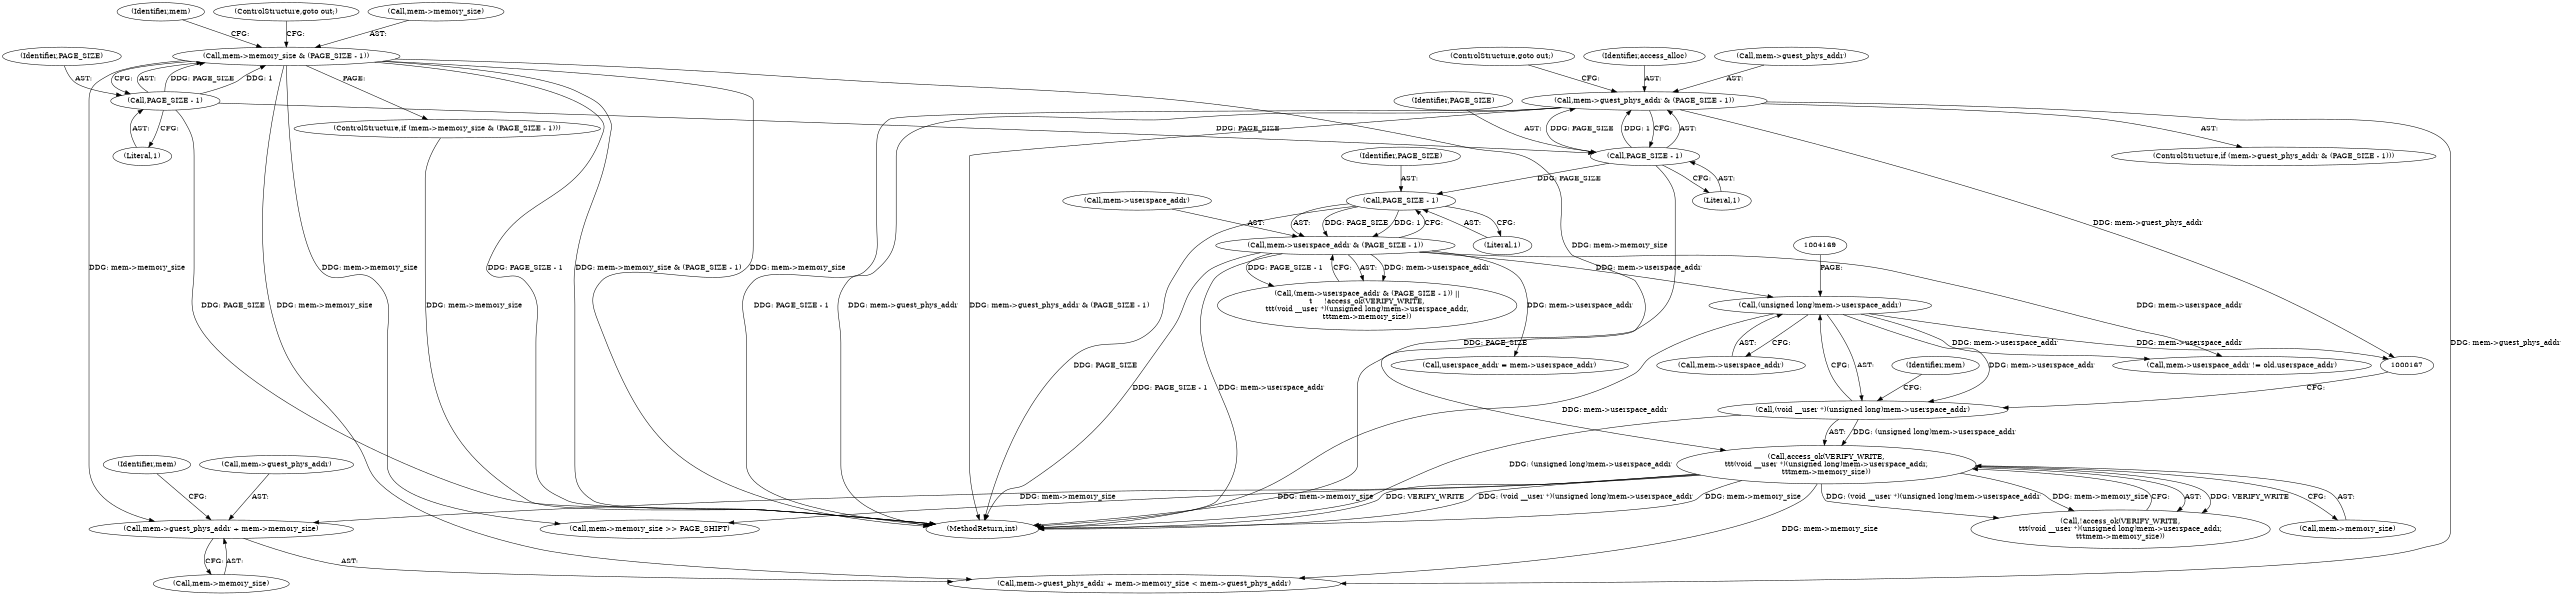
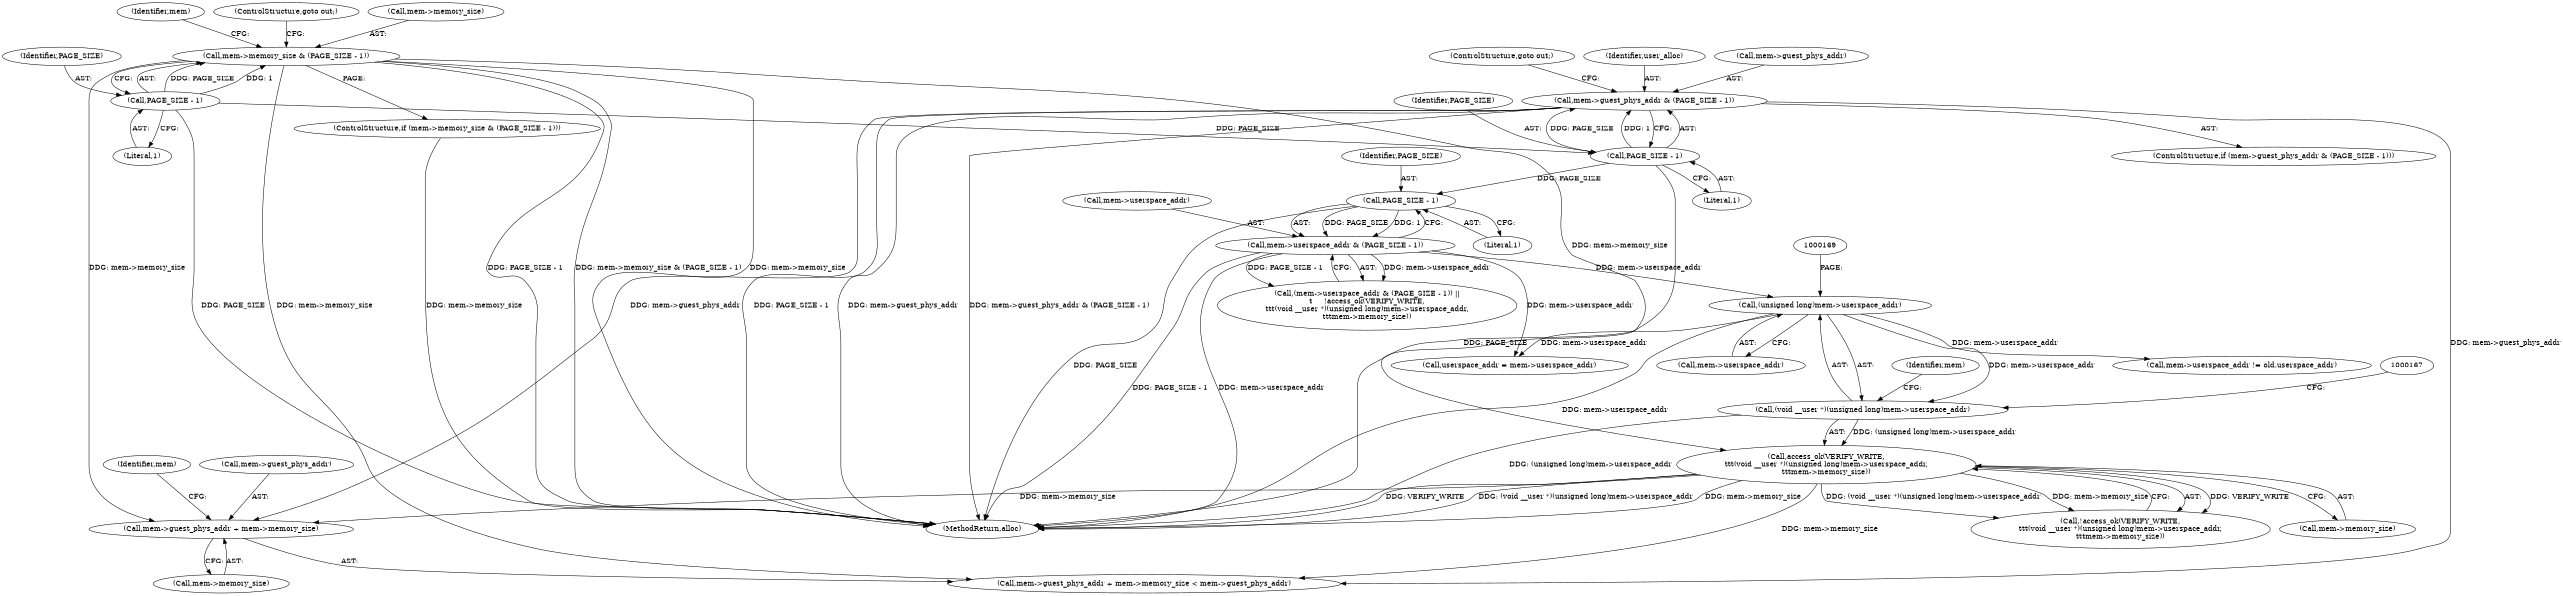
node "(Identifier,access_alloc)": label "(Identifier,access_alloc)" -> "(Identifier,user_alloc)"
edge "(Call,mem->guest_phys_addr & (PAGE_SIZE - 1))" -> "1000167": now "(Call,mem->guest_phys_addr & (PAGE_SIZE - 1))" -> "(Call,mem->guest_phys_addr + mem->memory_size)"
node "1004169": label "1004169" -> "1000169"
edge "(Call,mem->userspace_addr & (PAGE_SIZE - 1))" -> "(Call,mem->userspace_addr != old.userspace_addr)": removed, label "DDG: mem->userspace_addr"
edge "(Call,(unsigned long)mem->userspace_addr)" -> "1000167": now "(Call,(unsigned long)mem->userspace_addr)" -> "(Call,userspace_addr = mem->userspace_addr)"
edge "(Call,(void __user *)(unsigned long)mem->userspace_addr)" -> "(Call,(unsigned long)mem->userspace_addr)": label "CFG: " -> "AST: "
node "(Call,mem->memory_size >> PAGE_SHIFT)": removed
node "(MethodReturn,int)": label "(MethodReturn,int)" -> "(MethodReturn,alloc)"
